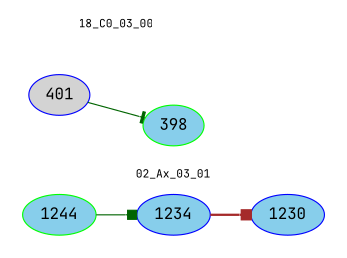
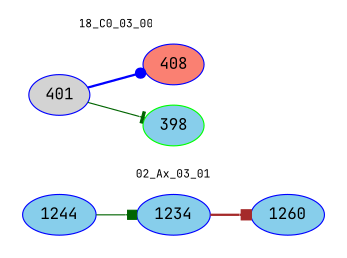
node "408": added
node "1244": color green -> blue
node "1230": label "1230" -> "1260"
